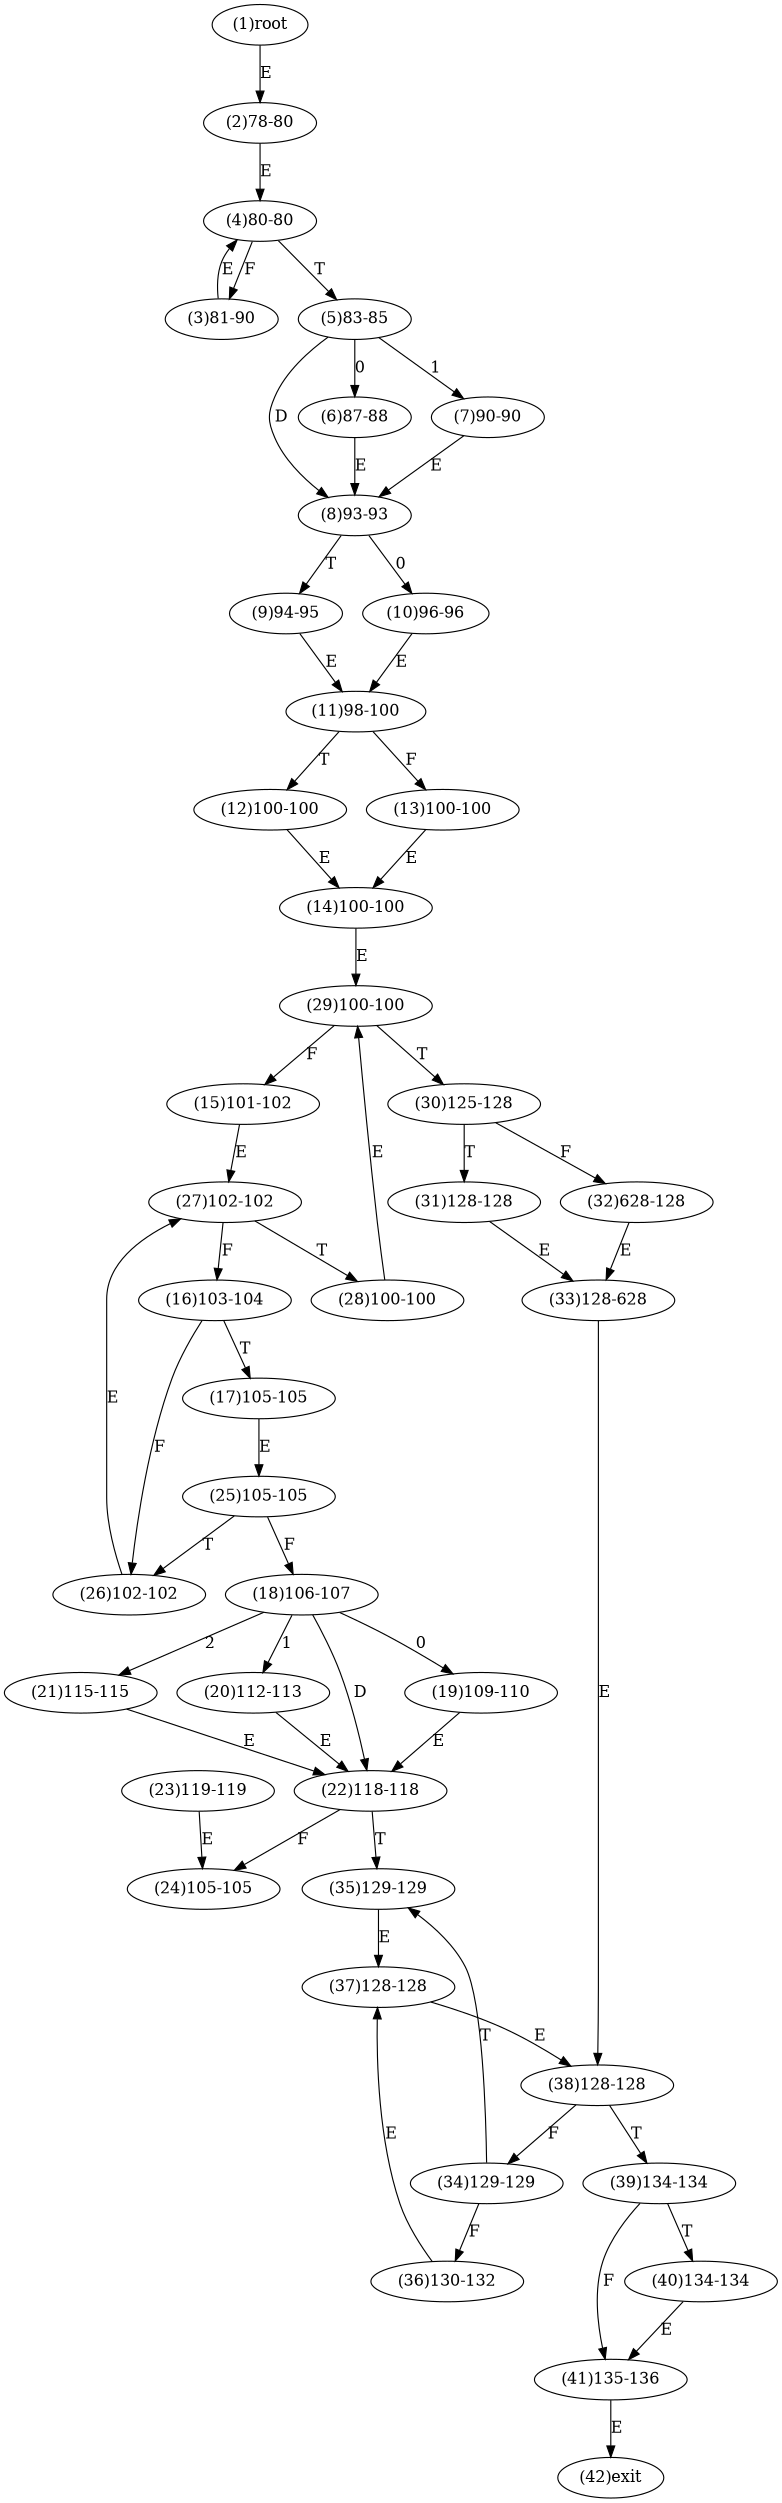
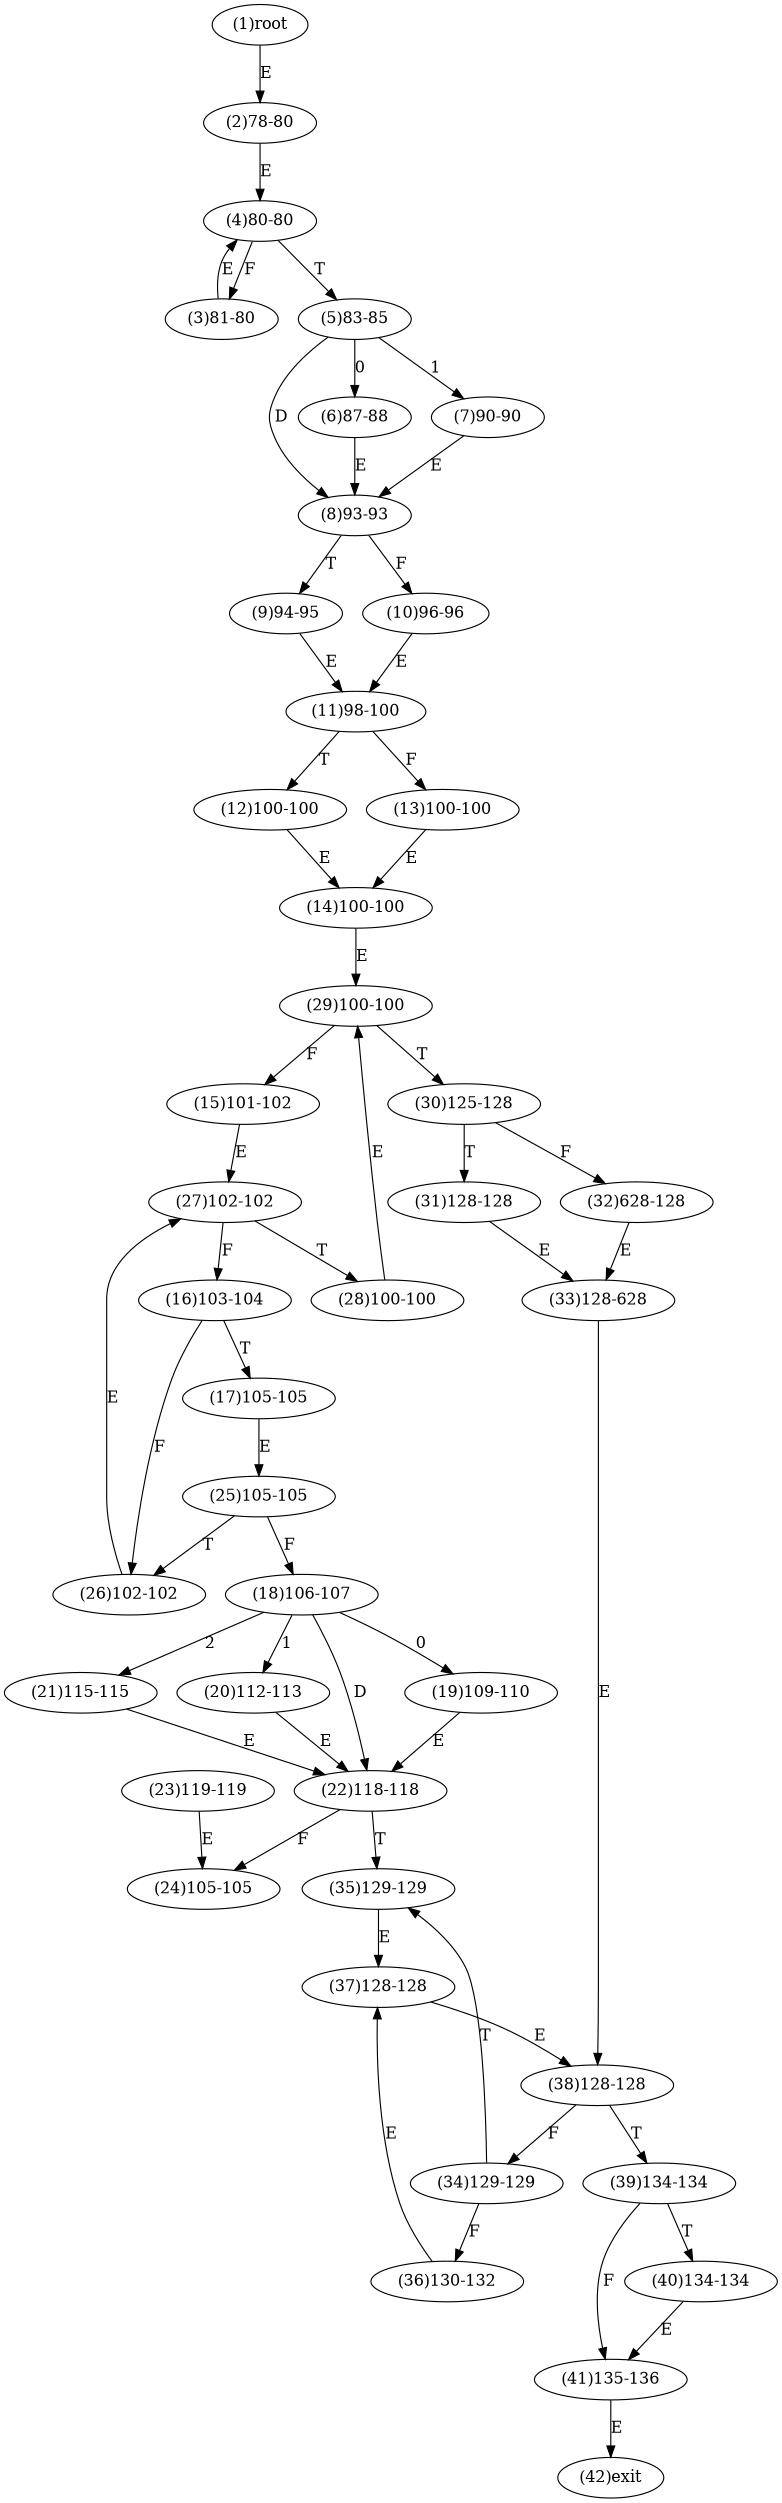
node "(3)81-90": label "(3)81-90" -> "(3)81-80"
edge "(8)93-93" -> "(10)96-96": label "0" -> "F"
